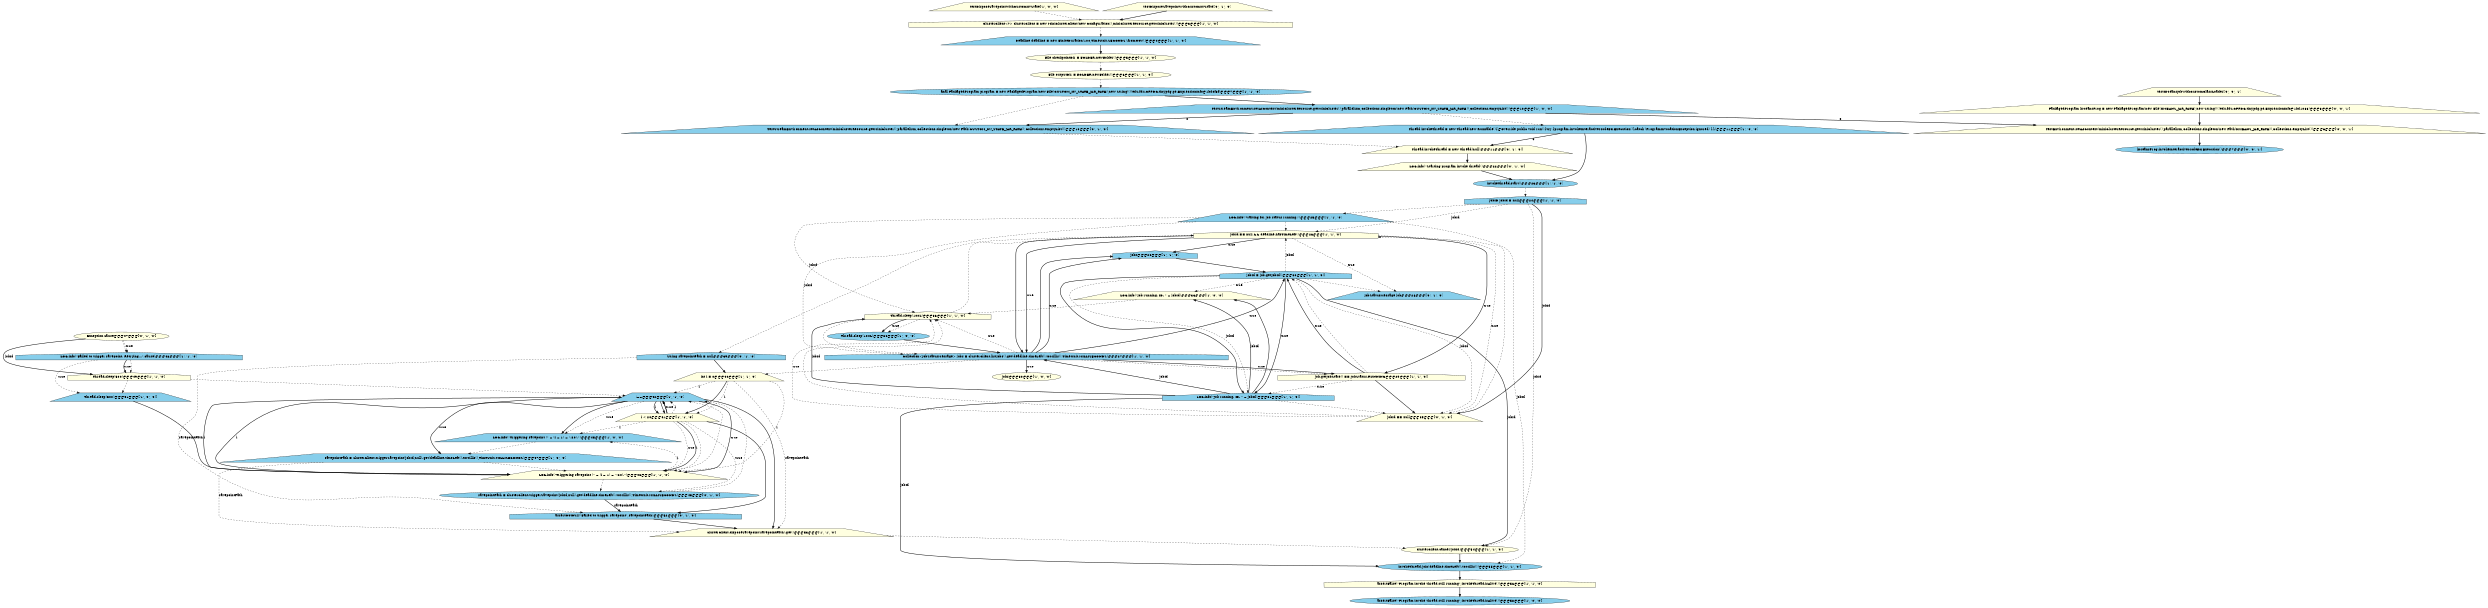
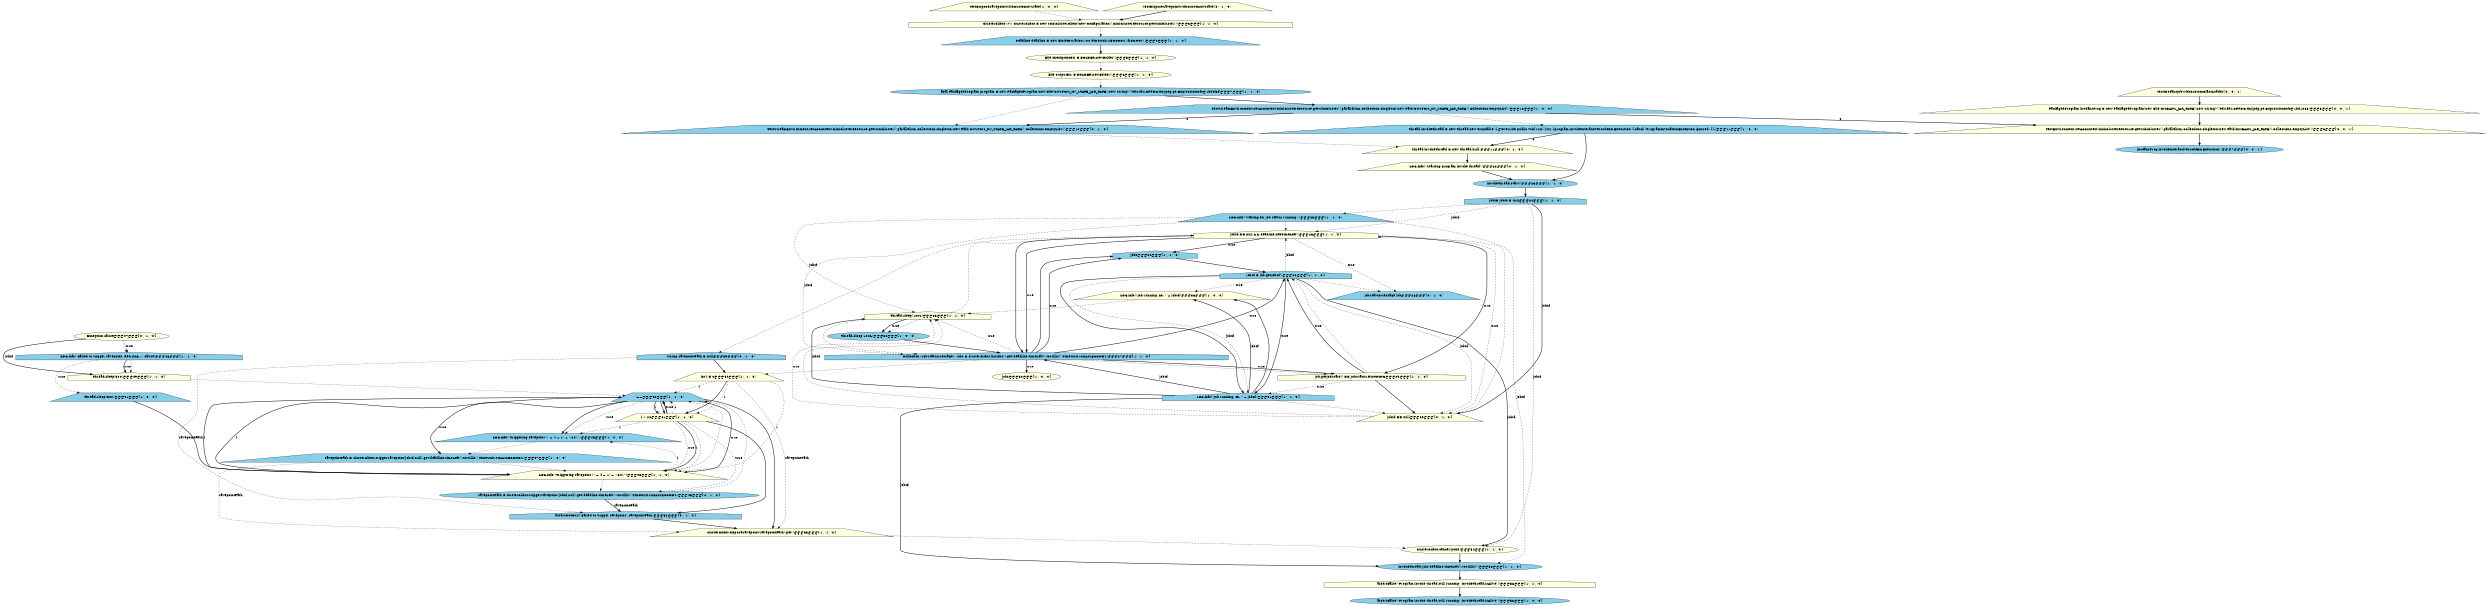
edge "invokeThread.start()@@@23@@@['1', '1', '0']" -> "JobID jobId = null@@@24@@@['1', '1', '0']": style dashed -> bold
edge "Thread.sleep(500)@@@49@@@['1', '1', '0']" -> "Thread.sleep(500)@@@51@@@['1', '0', '0']": removed
